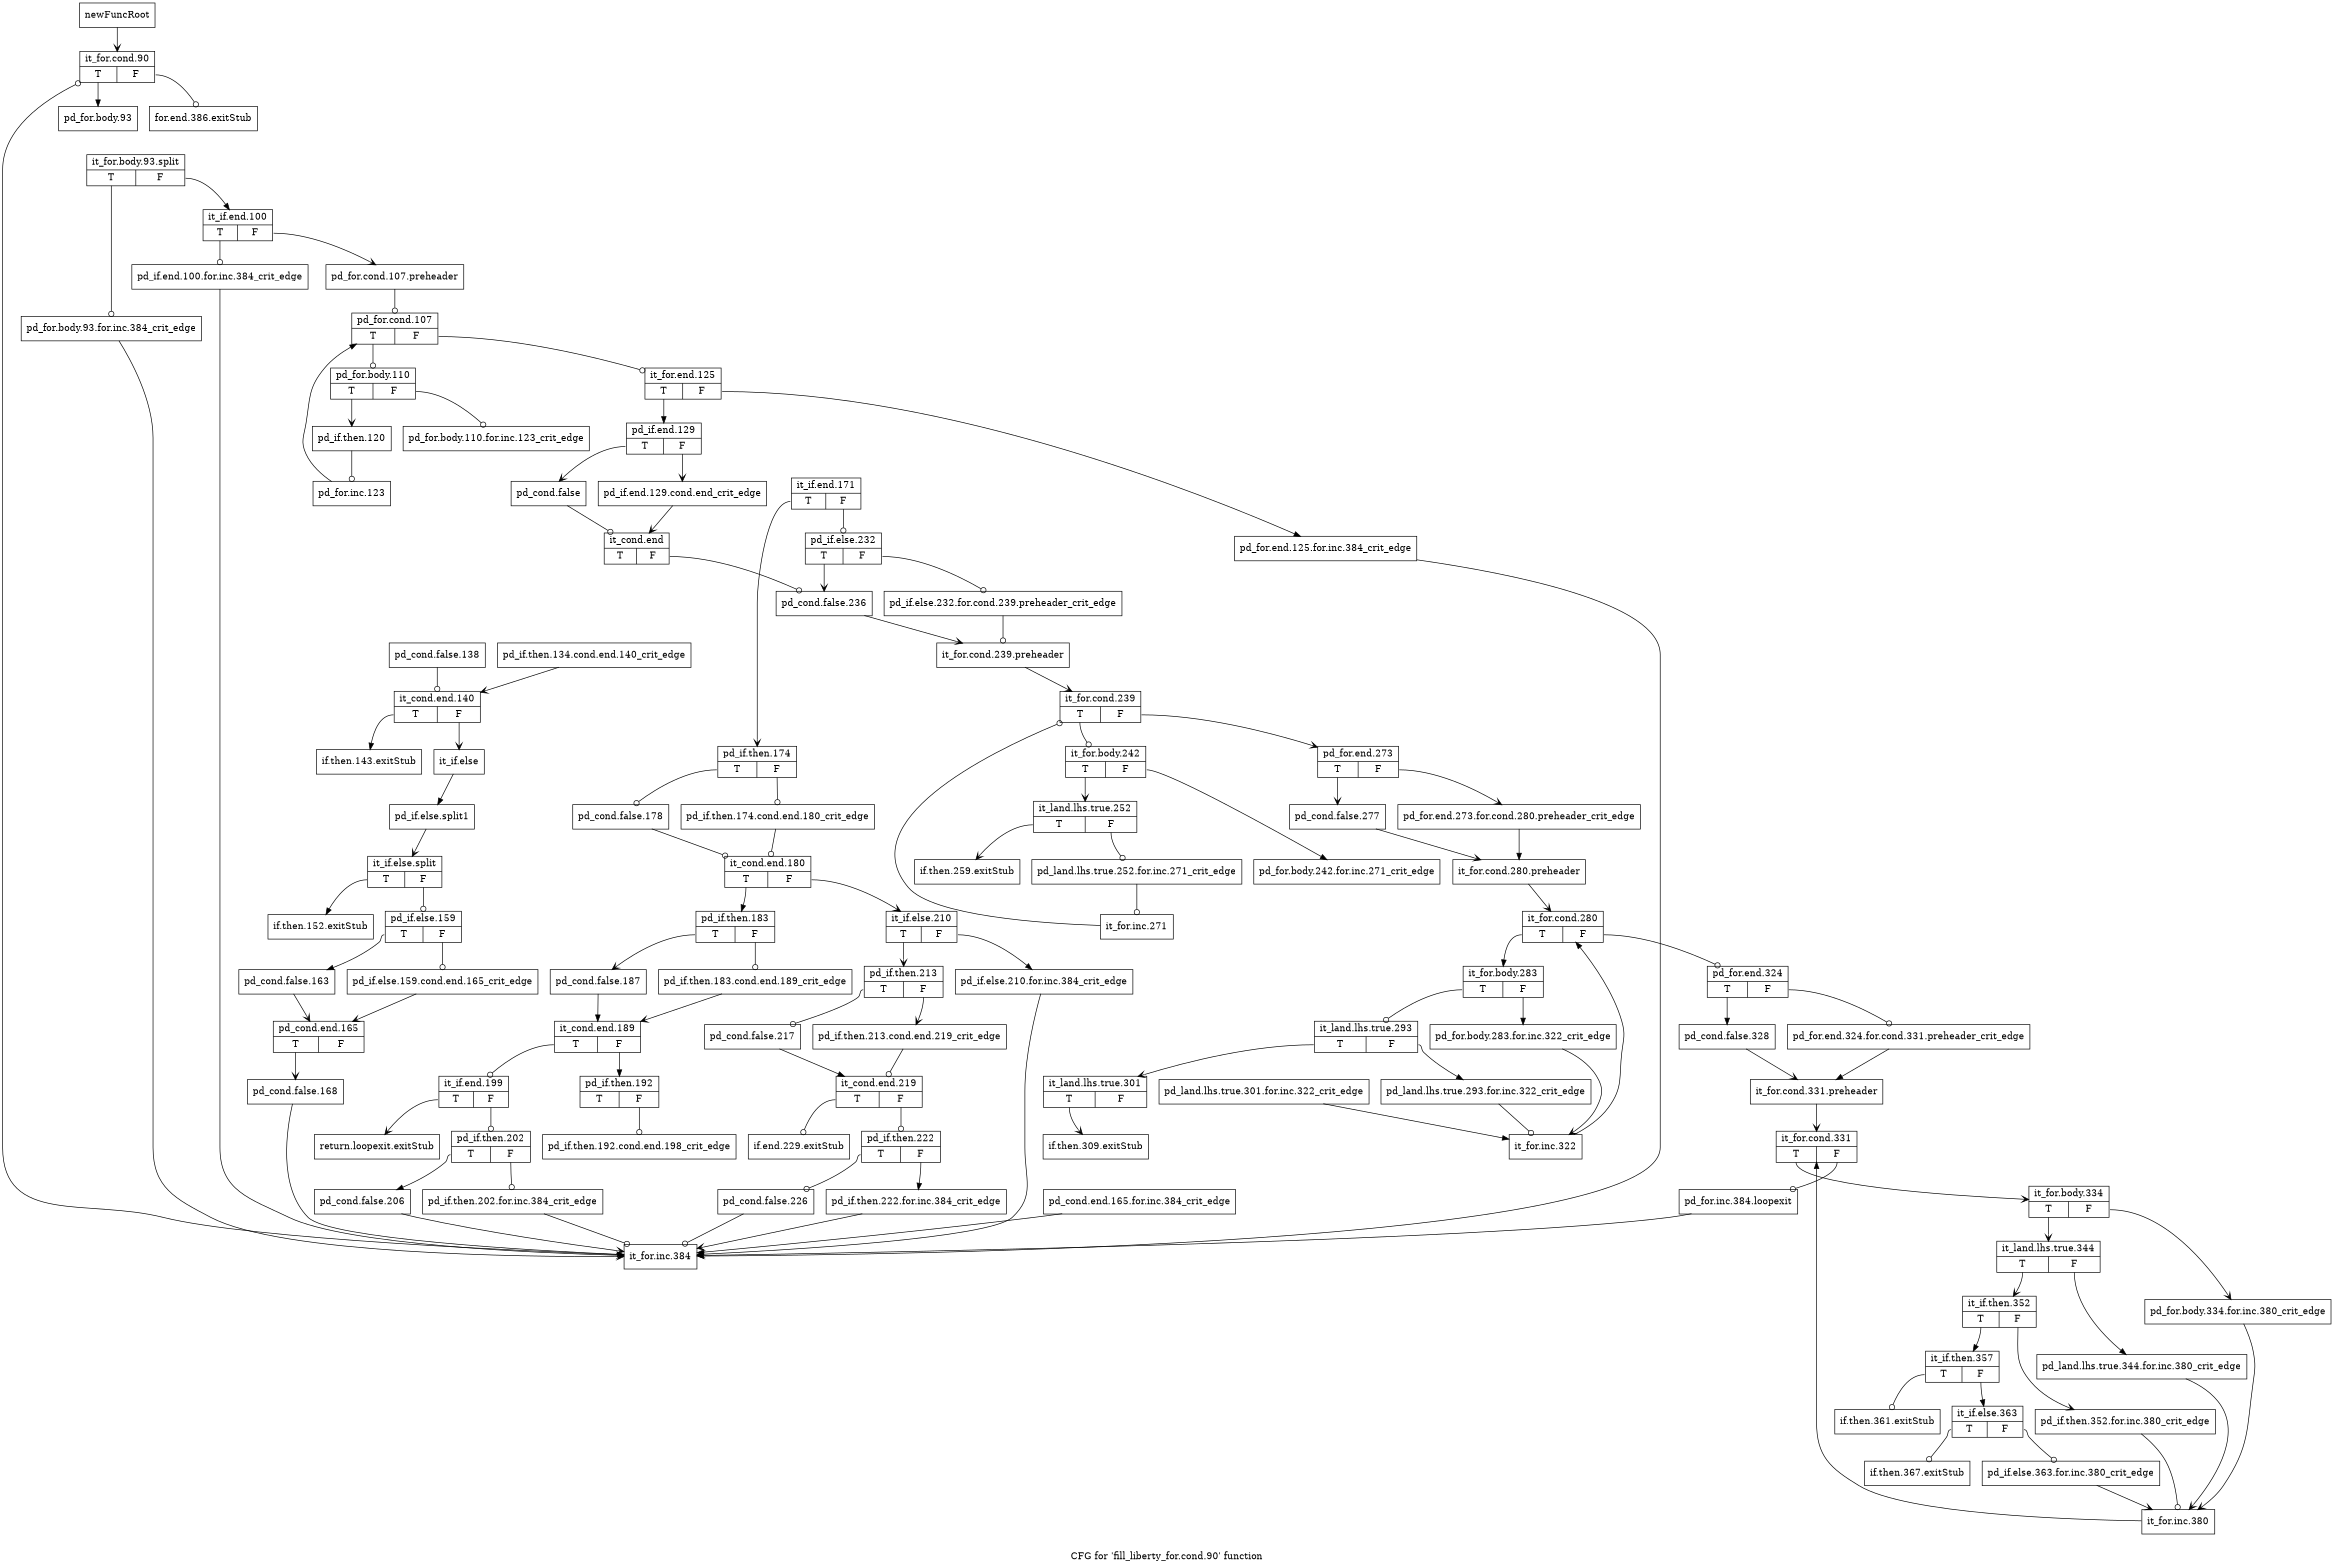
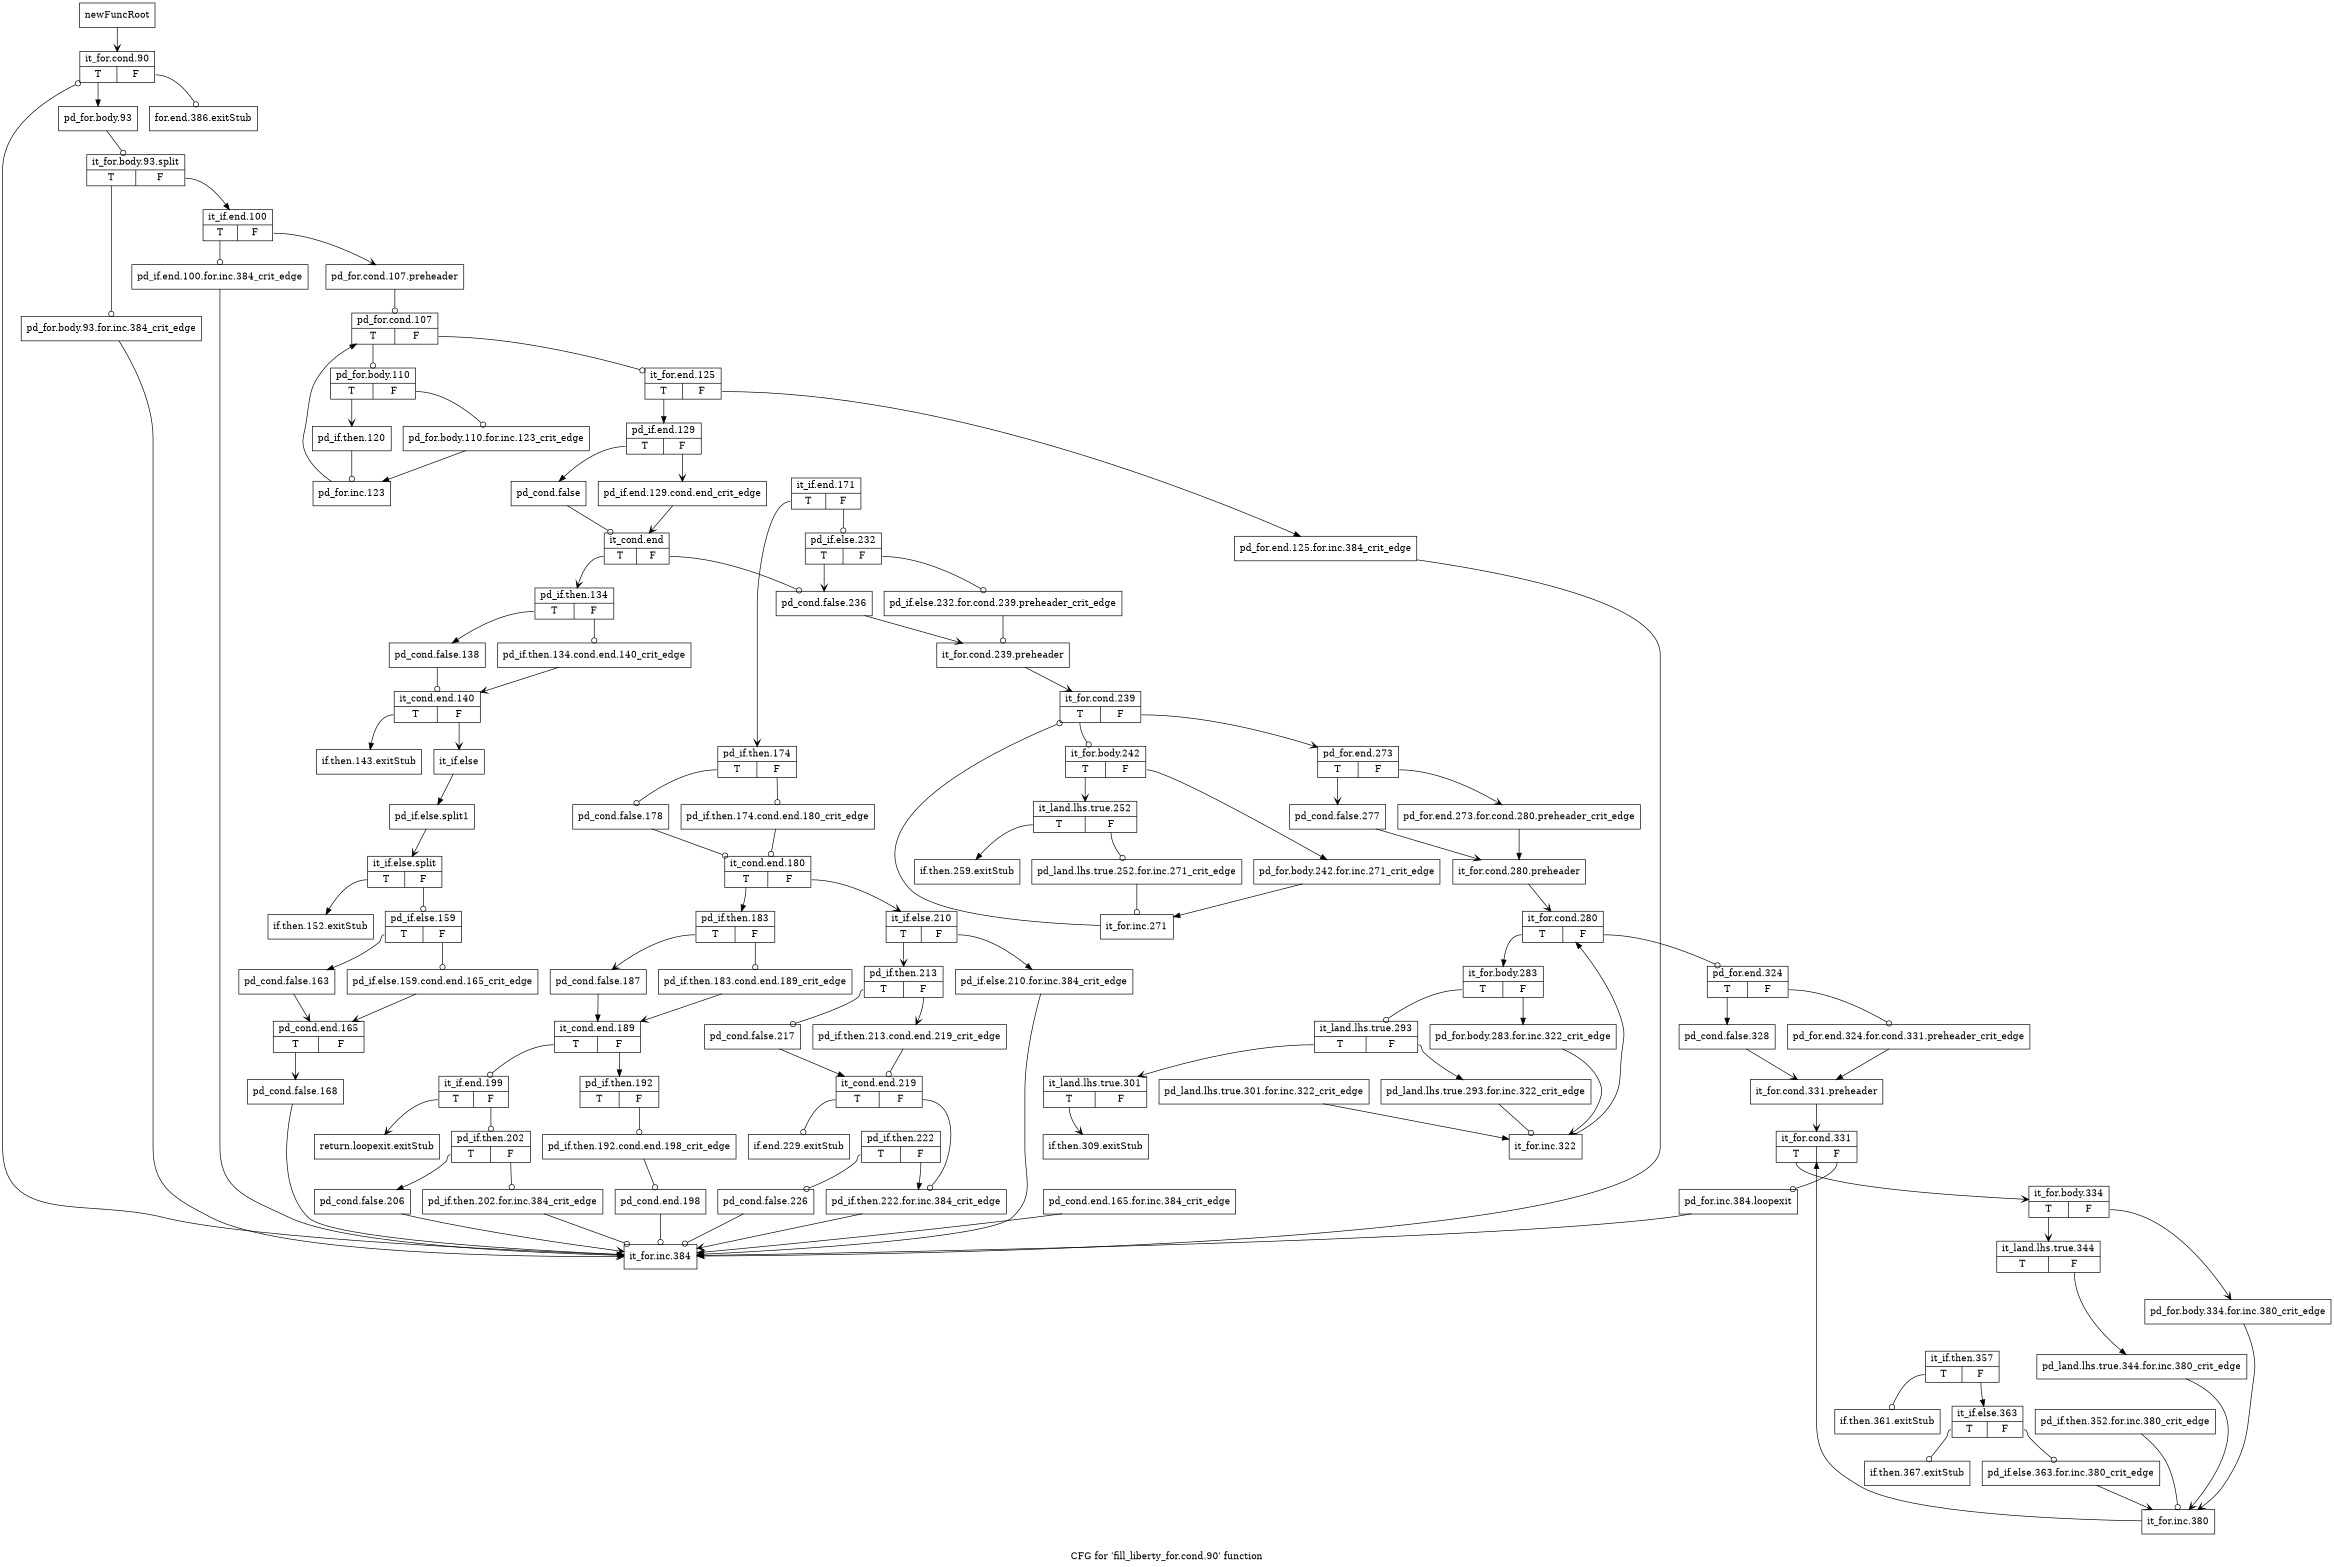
edge "pd_for.body.93" -> "it_for.body.93.split": added
edge "pd_if.end.129" -> "pd_cond.false": arrowhead vee -> normal
edge "pd_for.body.110.for.inc.123_crit_edge" -> "pd_for.inc.123": added
node "pd_if.then.134": added
edge "it_land.lhs.true.252" -> "if.then.259.exitStub": arrowhead vee -> normal
edge "pd_for.body.242.for.inc.271_crit_edge" -> "it_for.inc.271": added
edge "it_cond.end.219" -> "pd_if.then.222": now "it_cond.end.219" -> "pd_if.then.222.for.inc.384_crit_edge"
node "pd_cond.end.198": added
node "it_if.then.352": removed
